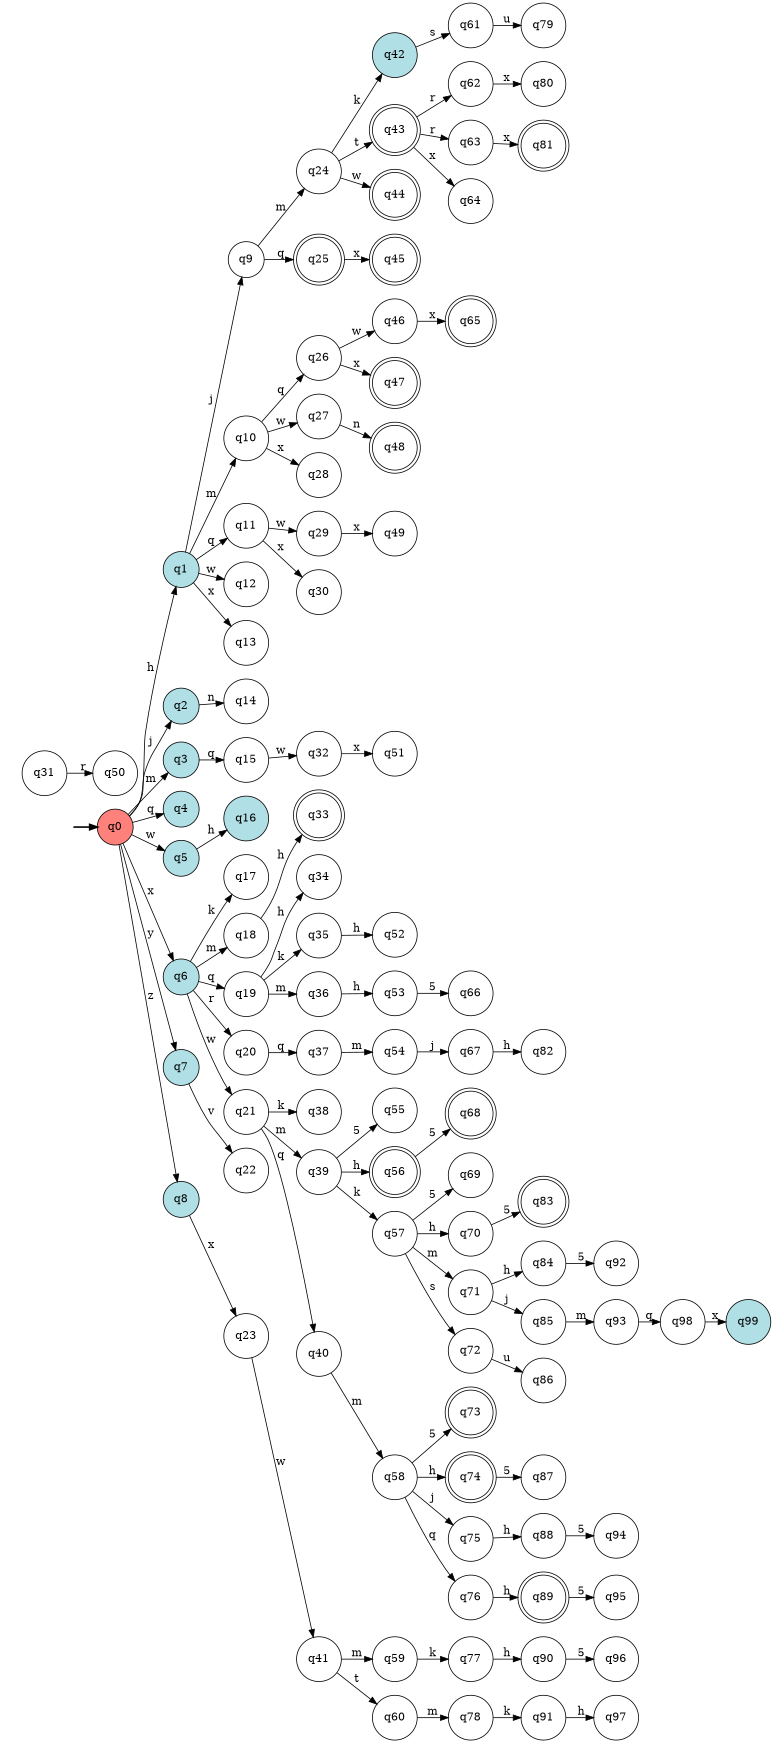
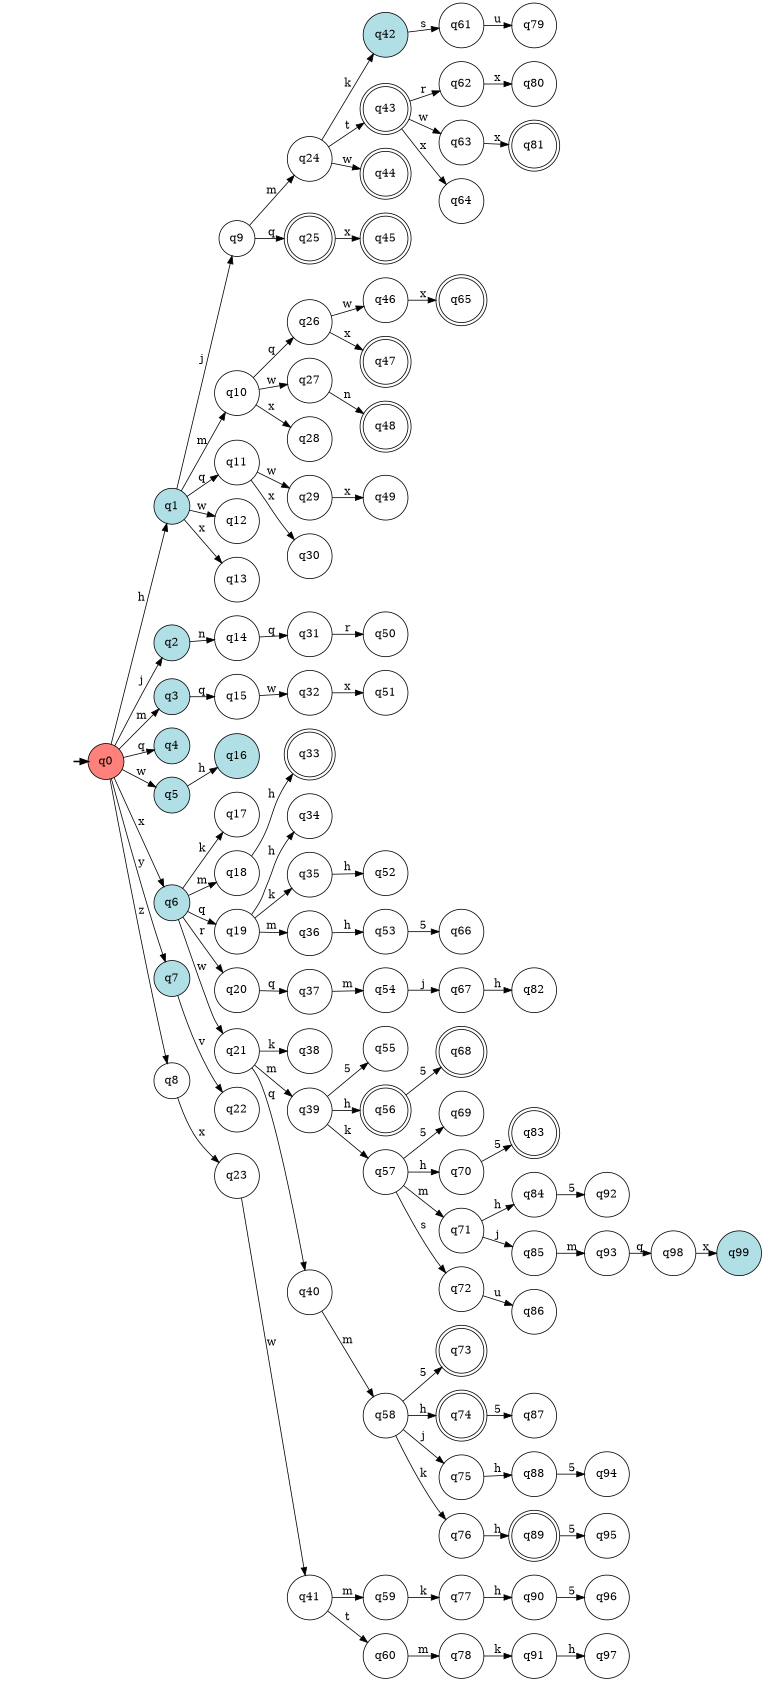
edge "q43" -> "q63": label "r" -> "w"
edge "q14" -> "q31": added, label "q"
node "q8": fillcolor powderblue -> white
edge "q58" -> "q76": label "q" -> "k"
